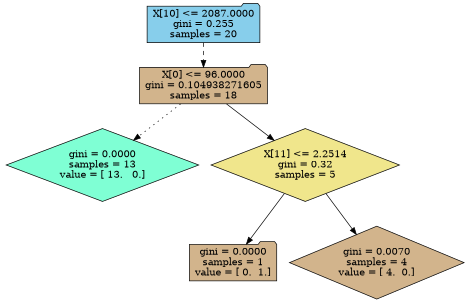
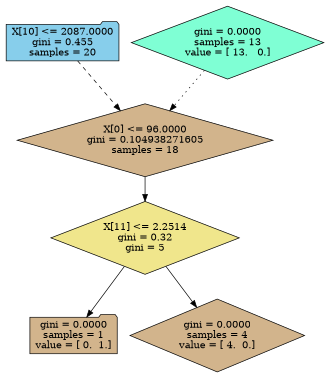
node "X[10] <= 2087.0000 gini = 0.255 samples = 20": label "X[10] <= 2087.0000 gini = 0.255 samples = 20" -> "X[10] <= 2087.0000 gini = 0.455 samples = 20"
node "X[0] <= 96.0000 gini = 0.104938271605 samples = 18": shape folder -> diamond
edge "X[0] <= 96.0000 gini = 0.104938271605 samples = 18" -> "gini = 0.0000 samples = 13 value = [ 13.   0.]": reversed
node "X[11] <= 2.2514 gini = 0.32 samples = 5": label "X[11] <= 2.2514 gini = 0.32 samples = 5" -> "X[11] <= 2.2514 gini = 0.32 gini = 5"
node "gini = 0.0070 samples = 4 value = [ 4.  0.]": label "gini = 0.0070 samples = 4 value = [ 4.  0.]" -> "gini = 0.0000 samples = 4 value = [ 4.  0.]"
